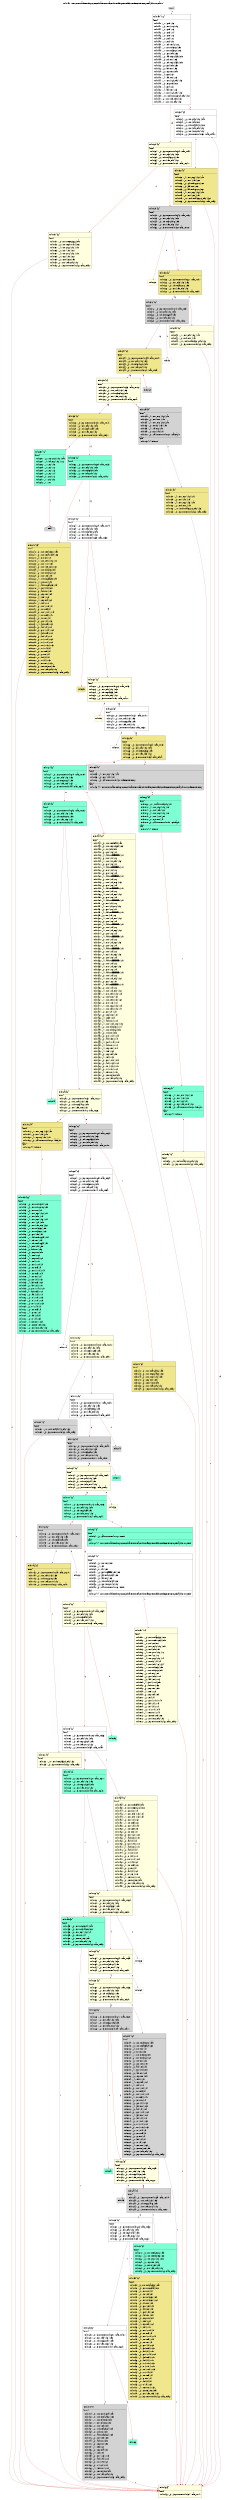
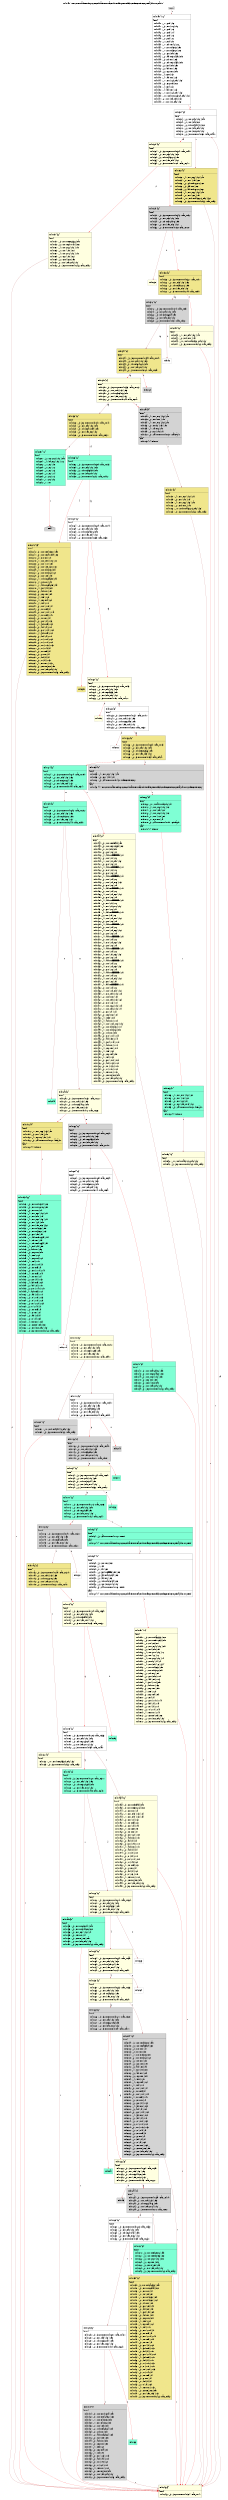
edge "0x401490 [116]" -> "0x401524 [28]": now "0x401504 [32]" -> "0x401524 [28]"
node "0x401c40 [30]": fillcolor khaki -> aquamarine
node "0x402338": fillcolor lightyellow -> aquamarine
edge "0x401770 [28]" -> "0x4017c4 [28]": now "0x4017a8 [28]" -> "0x4017c4 [28]"
